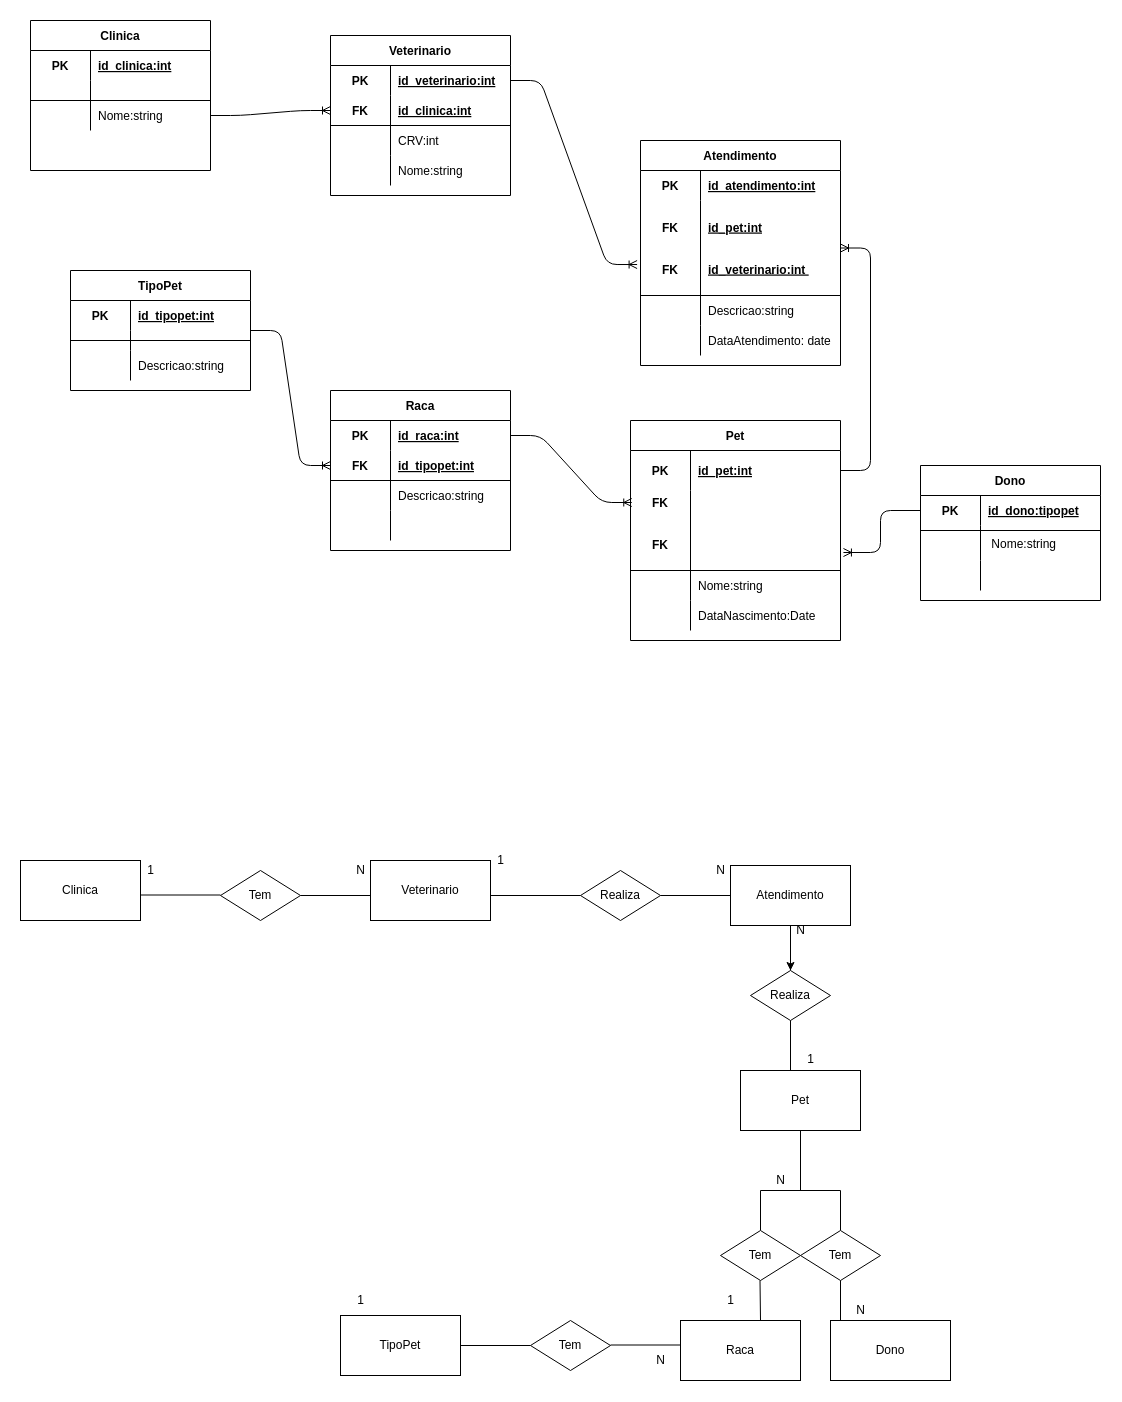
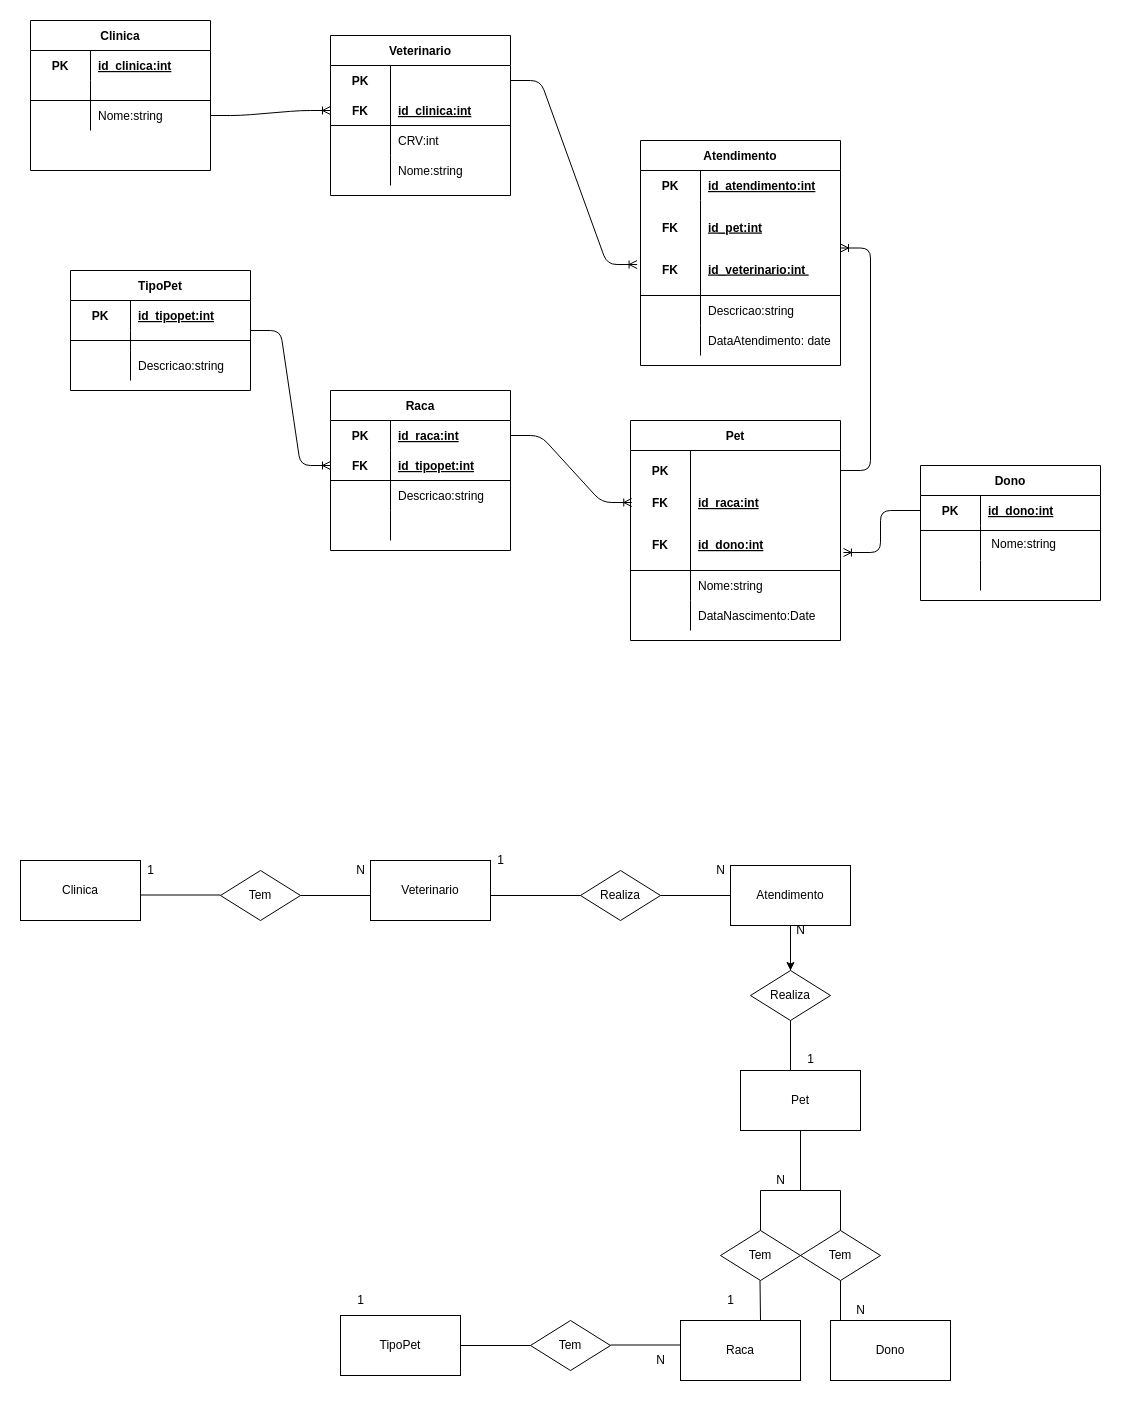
node "id_veterinario:int": removed
node "id_pet:int": removed
node "id_dono:tipopet": label "id_dono:tipopet" -> "id_dono:int"
node "id_raca:int id_dono:int": added
